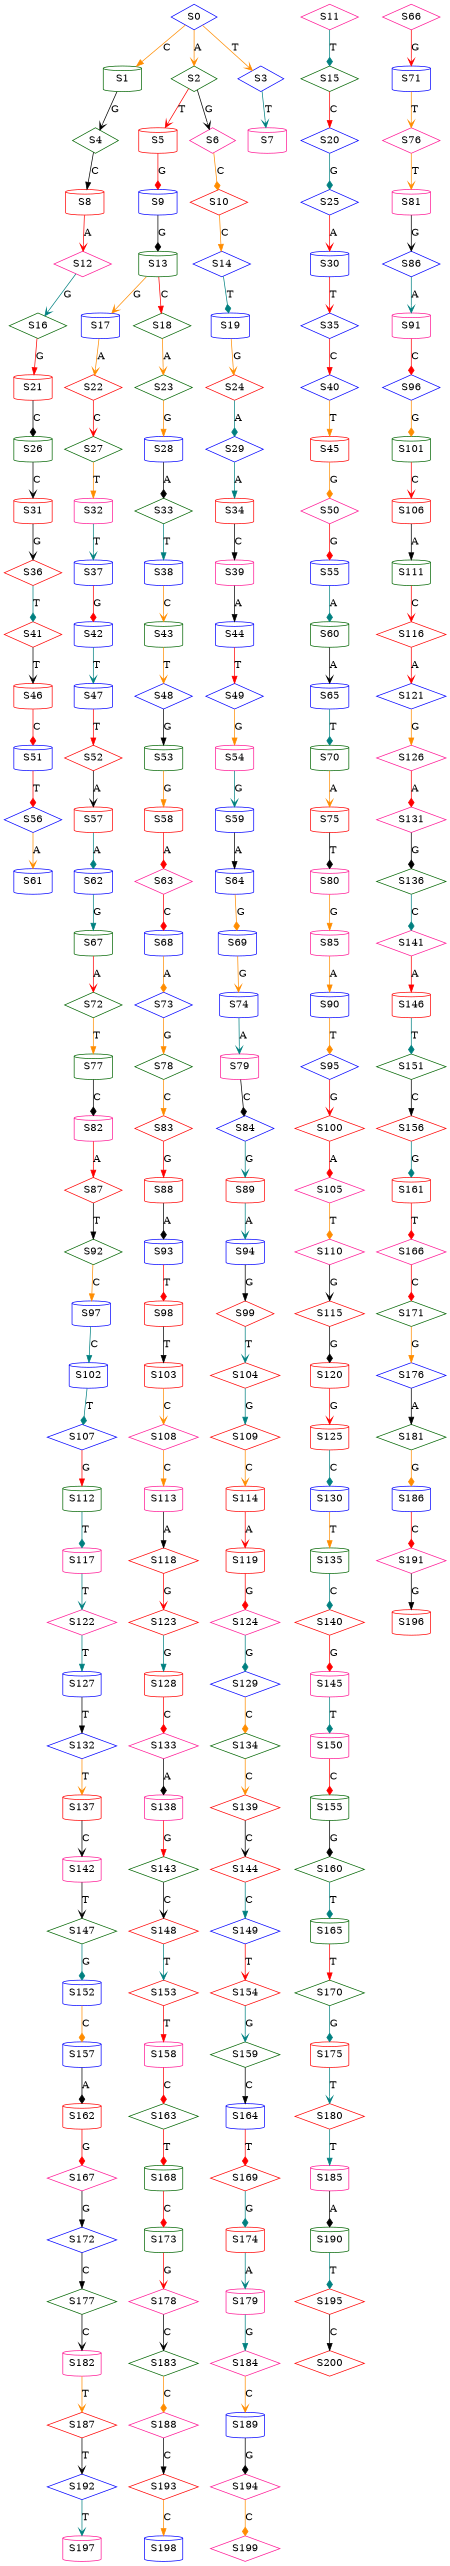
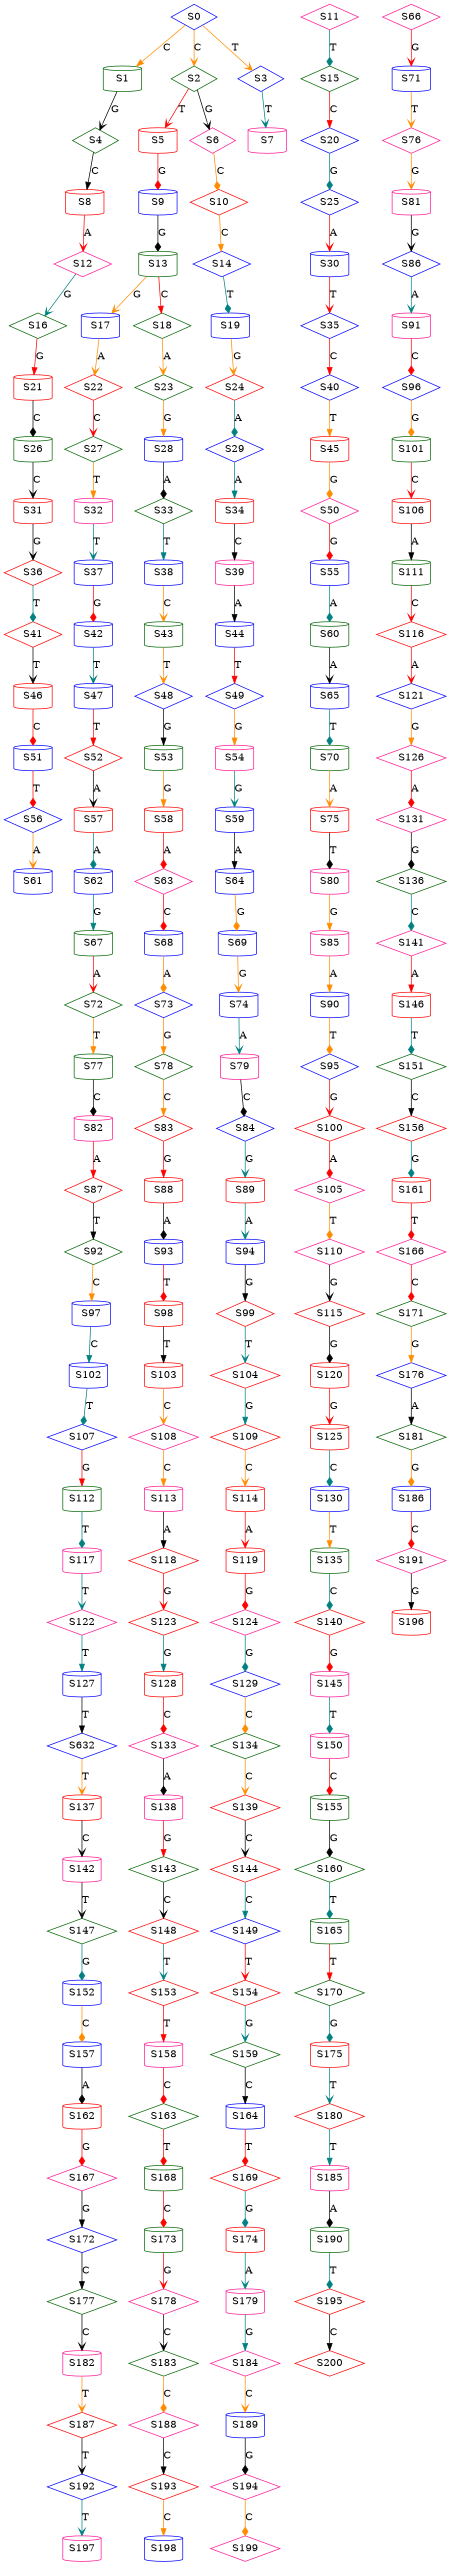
edge "S0" -> "S2": label "A" -> "C"
edge "S76" -> "S81": label "T" -> "G"
node "S132": label "S132" -> "S632"
